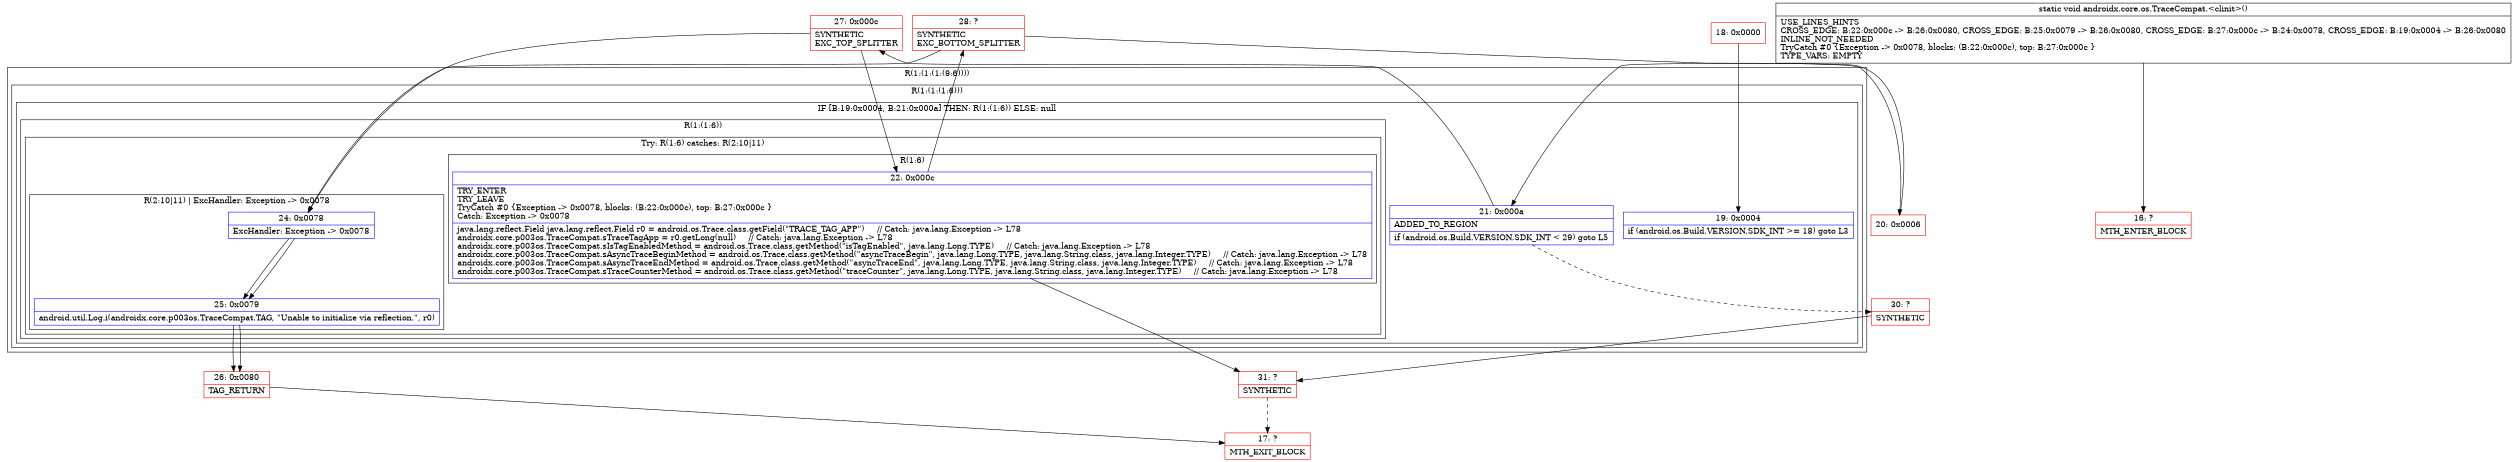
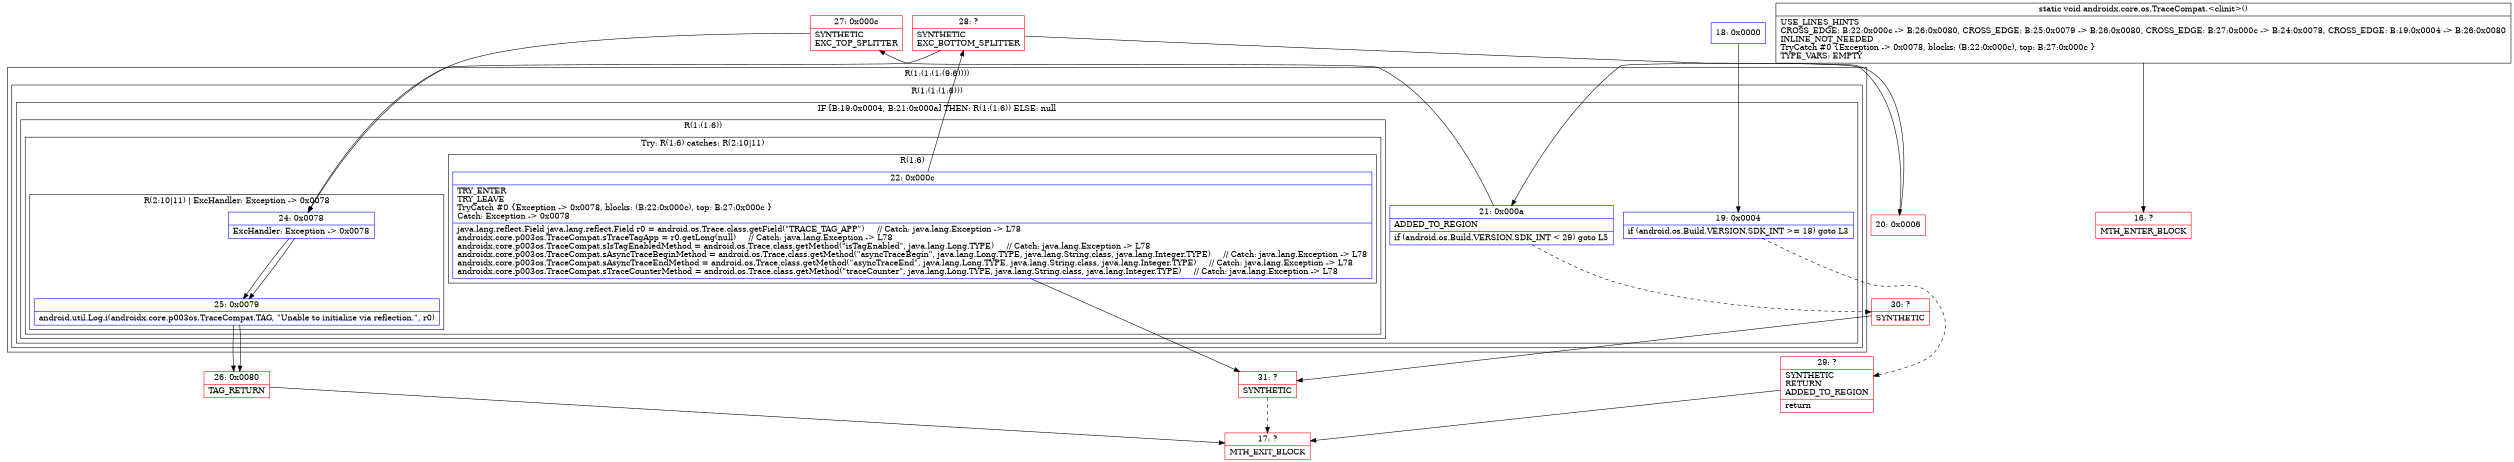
node "18: 0x0000": color red -> blue
edge "27: 0x000c" -> "22: 0x000c": removed
node "29: ?": added
